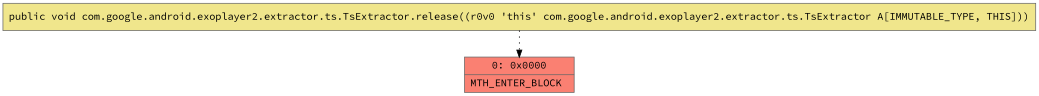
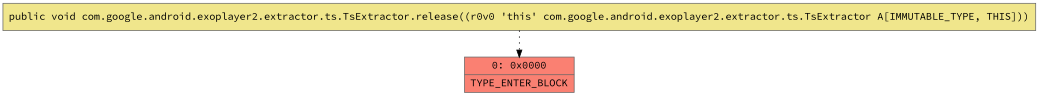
node "0: 0x0000": text "MTH_ENTER_BLOCK" -> "TYPE_ENTER_BLOCK"
